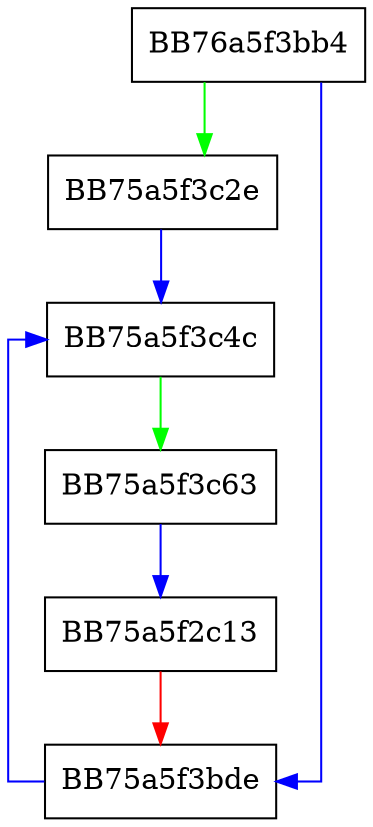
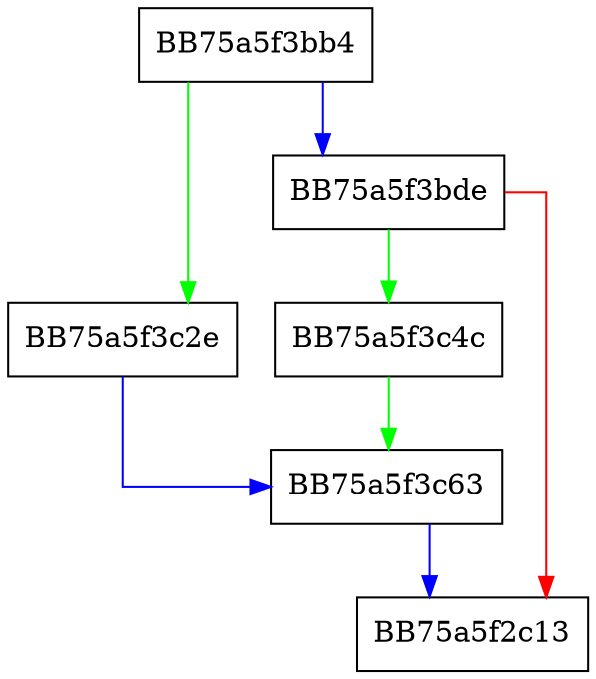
node "BB76a5f3bb4": label "BB76a5f3bb4" -> "BB75a5f3bb4"
edge "BB75a5f3c2e" -> "BB75a5f3c4c": now "BB75a5f3c2e" -> "BB75a5f3c63"
edge "BB75a5f3bde" -> "BB75a5f3c4c": color blue -> green
edge "BB75a5f2c13" -> "BB75a5f3bde": reversed
